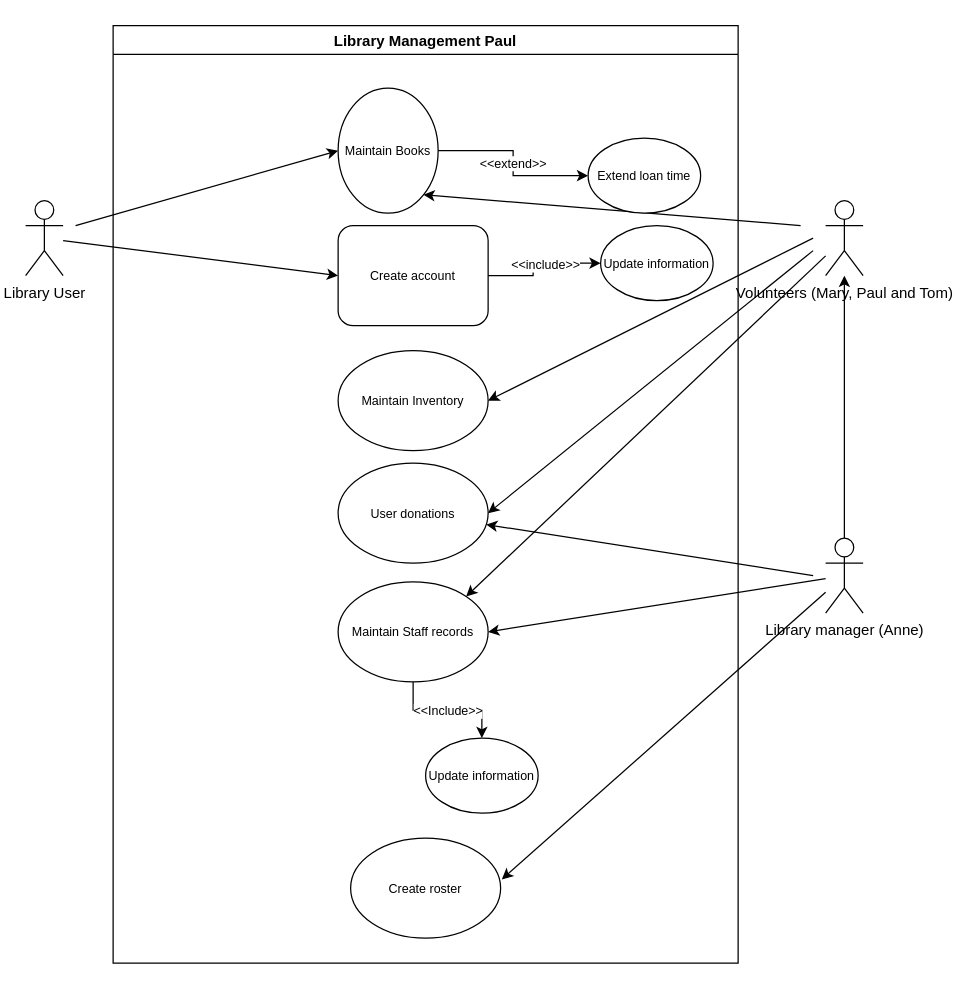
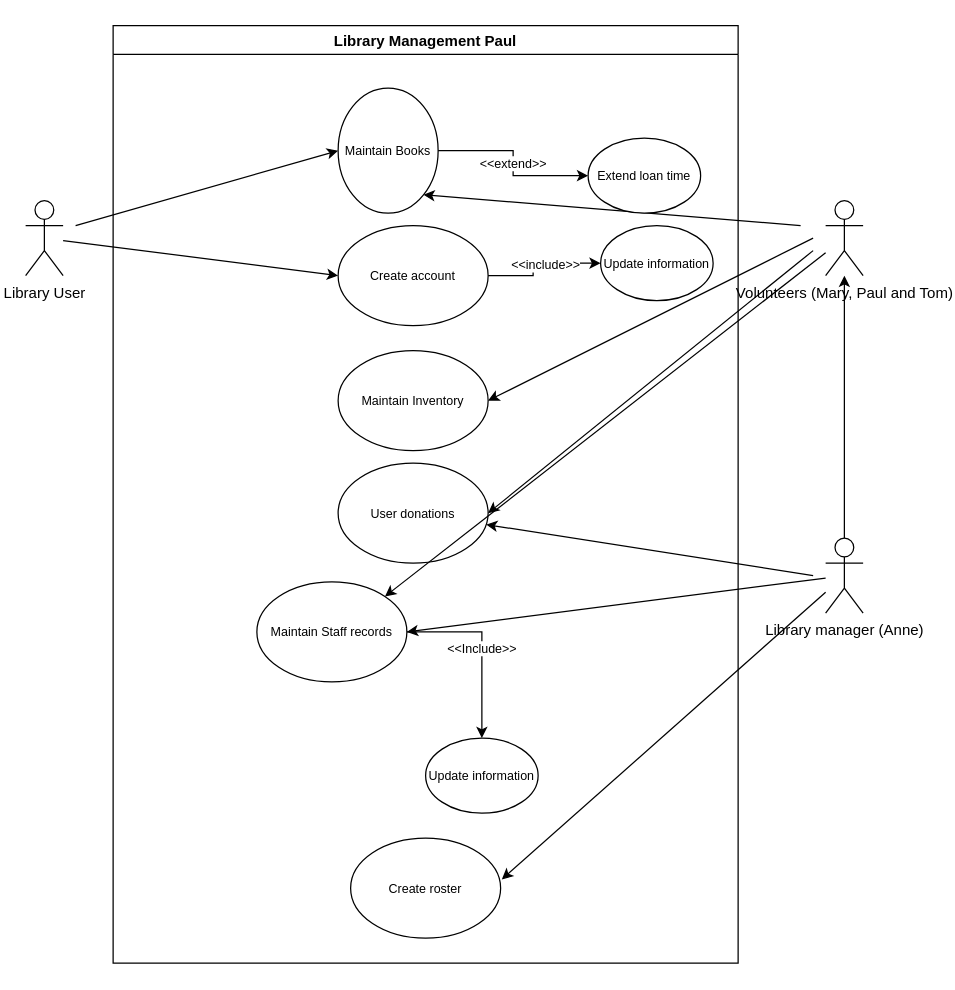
node "Create account": shape rounded rectangle -> ellipse
node "Maintain Staff records": moved (413, 632) -> (332, 632)
